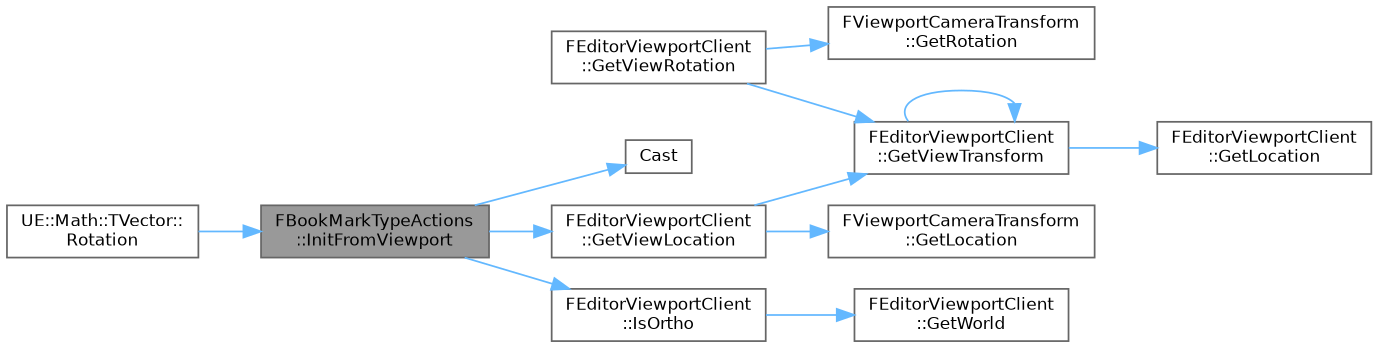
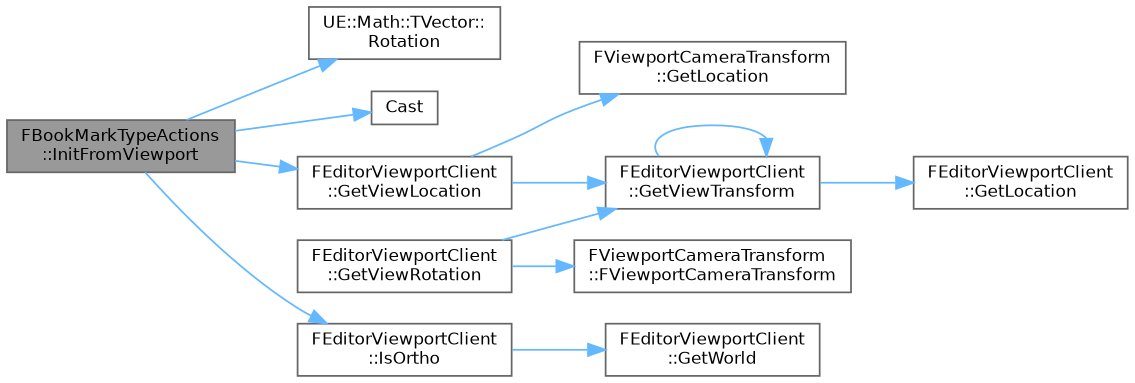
node "FViewportCameraTransform ::GetRotation": label "FViewportCameraTransform ::GetRotation" -> "FViewportCameraTransform ::FViewportCameraTransform"
edge "UE::Math::TVector:: Rotation" -> "FBookMarkTypeActions ::InitFromViewport": reversed
